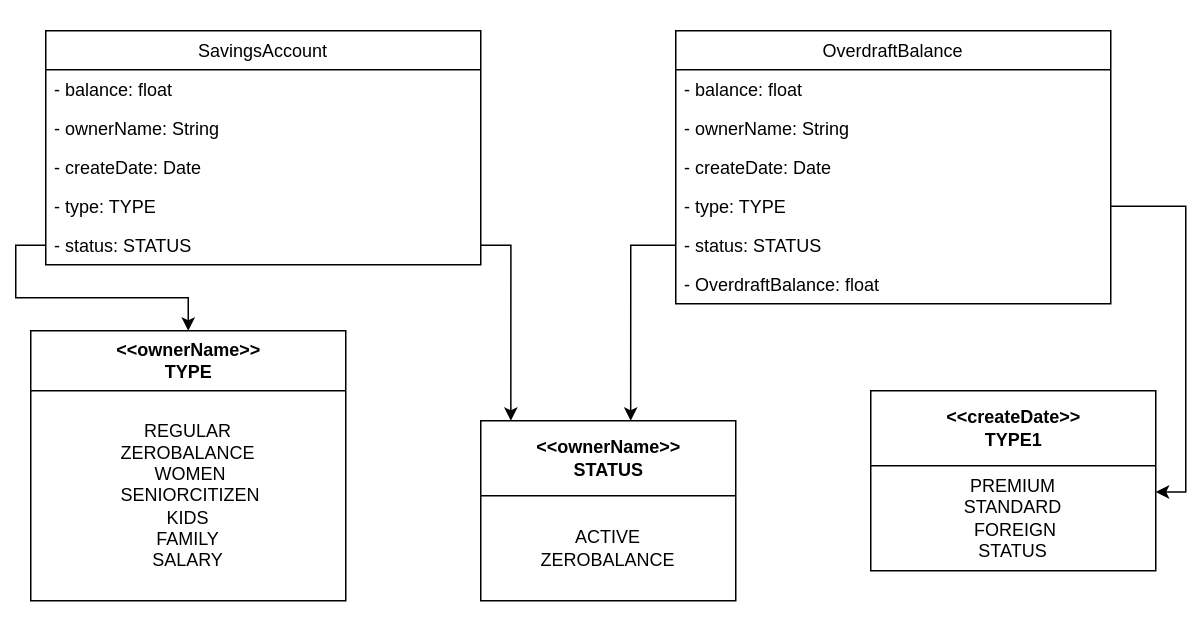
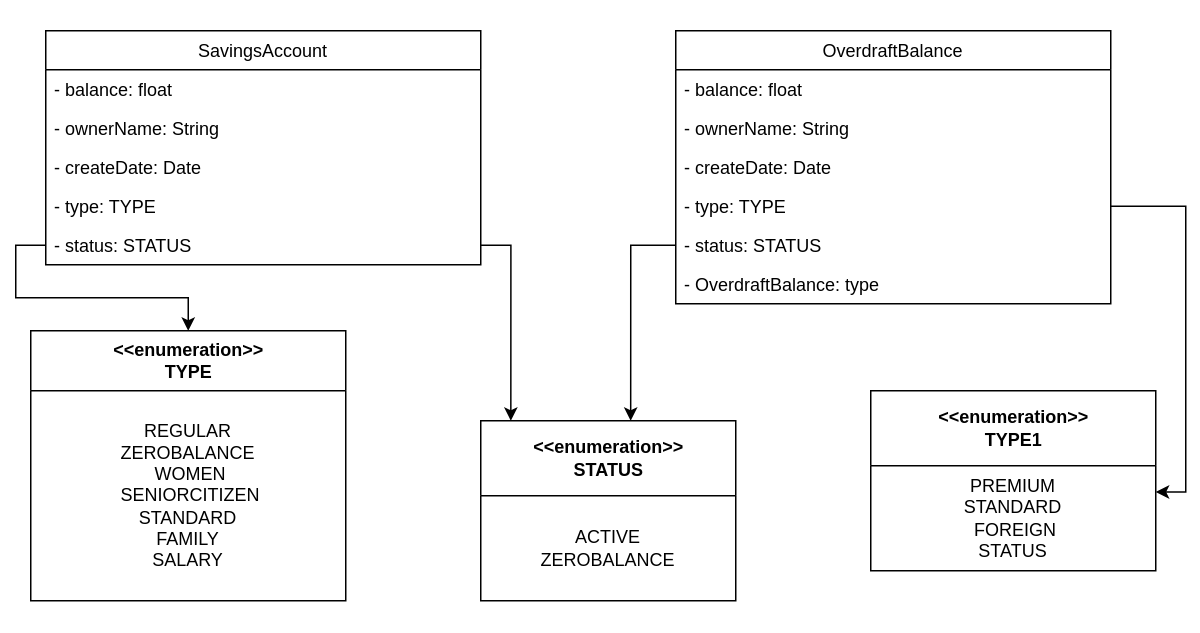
node "- OverdraftBalance: float": label "- OverdraftBalance: float" -> "- OverdraftBalance: type"
node "<<ownerName>> TYPE": label "<<ownerName>> TYPE" -> "<<enumeration>> TYPE"
node "<<createDate>> TYPE1": label "<<createDate>> TYPE1" -> "<<enumeration>> TYPE1"
node "<<ownerName>> STATUS": label "<<ownerName>> STATUS" -> "<<enumeration>> STATUS"
node "REGULAR ZEROBALANCE WOMEN SENIORCITIZEN KIDS FAMILY SALARY": label "REGULAR ZEROBALANCE WOMEN SENIORCITIZEN KIDS FAMILY SALARY" -> "REGULAR ZEROBALANCE WOMEN SENIORCITIZEN STANDARD FAMILY SALARY"
